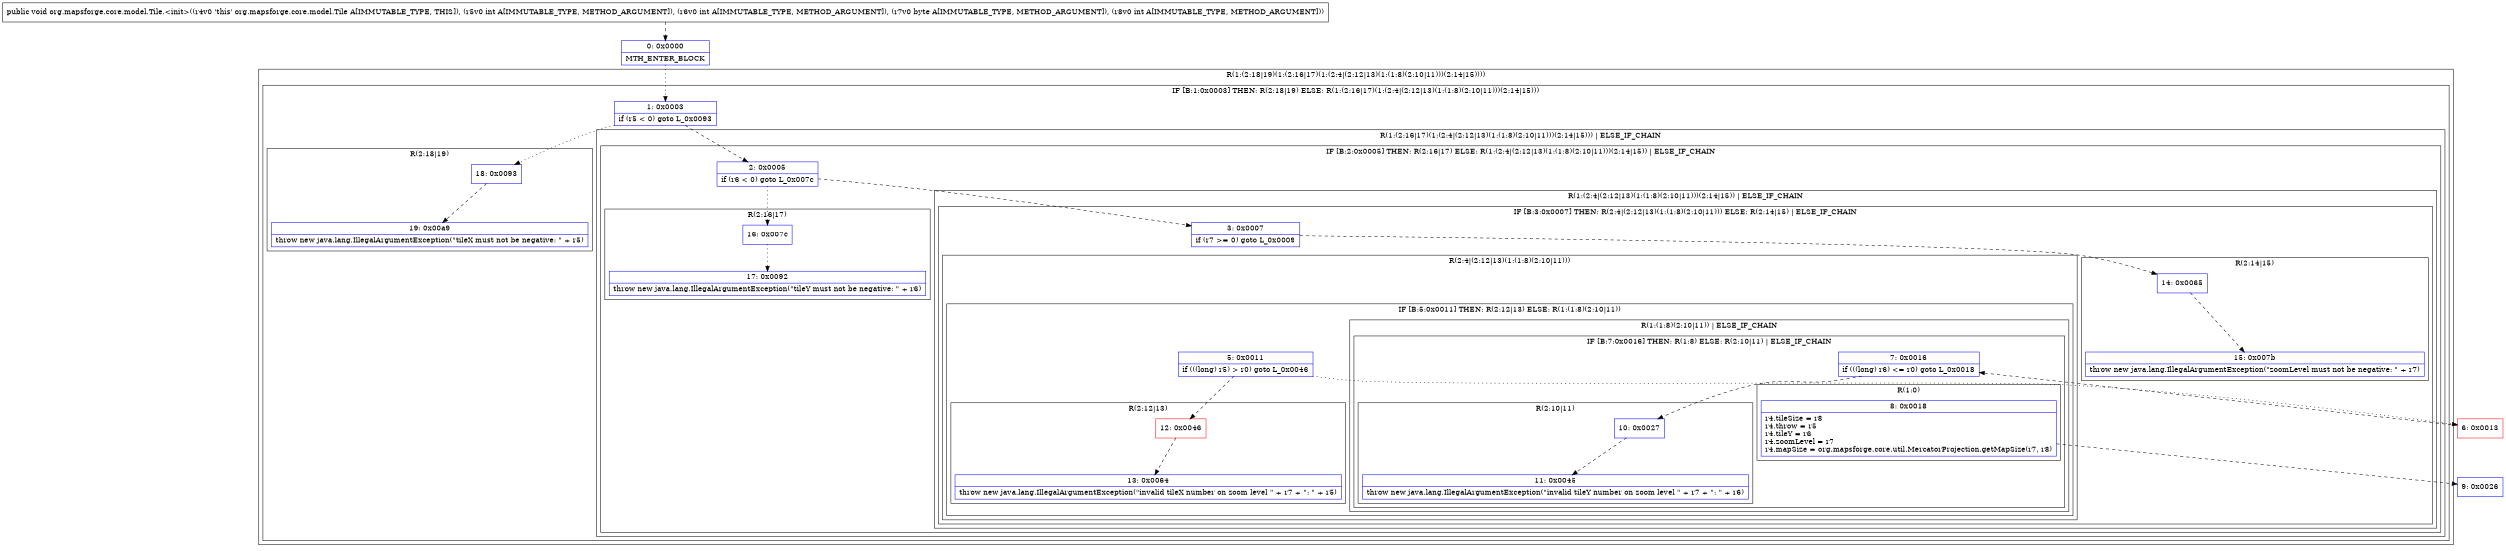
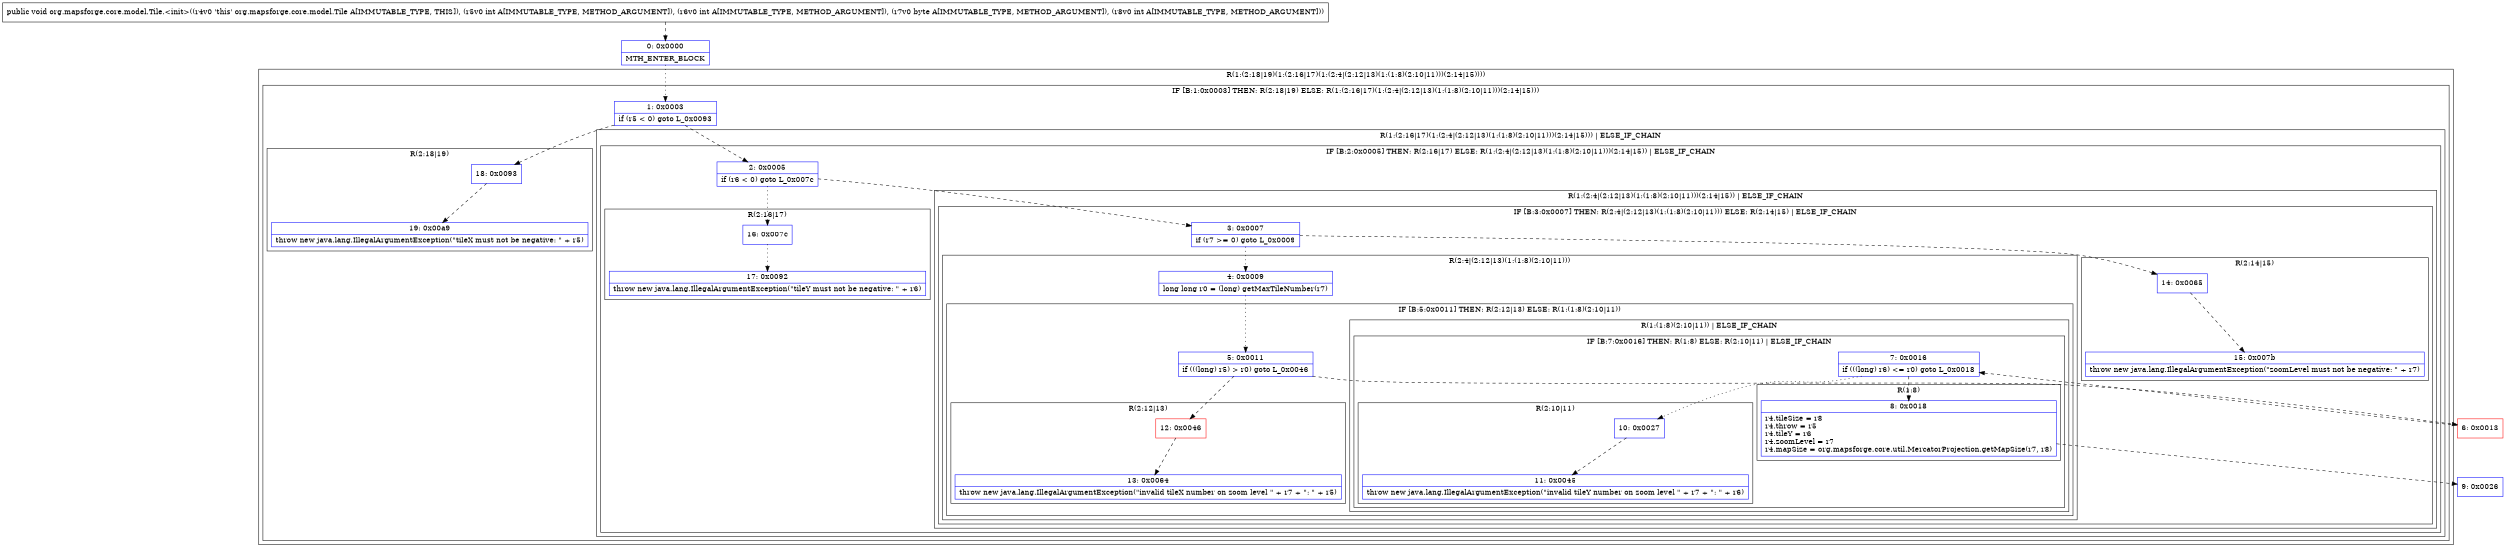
edge "1: 0x0003" -> "18: 0x0093": style dotted -> dashed
node "4: 0x0009": added
edge "5: 0x0011" -> "6: 0x0013": style dotted -> dashed
edge "7: 0x0016" -> "10: 0x0027": style dashed -> dotted
edge "7: 0x0016" -> "8: 0x0018": added
cluster "R(1:0)": label "R(1:0)" -> "R(1:8)"
